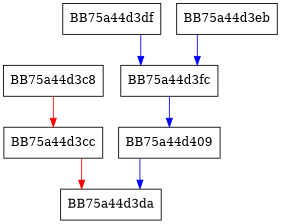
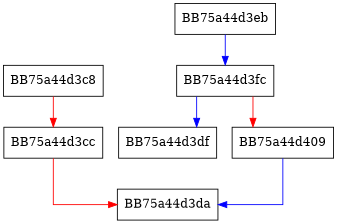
edge "BB75a44d3df" -> "BB75a44d3fc": reversed
edge "BB75a44d3fc" -> "BB75a44d409": color blue -> red
